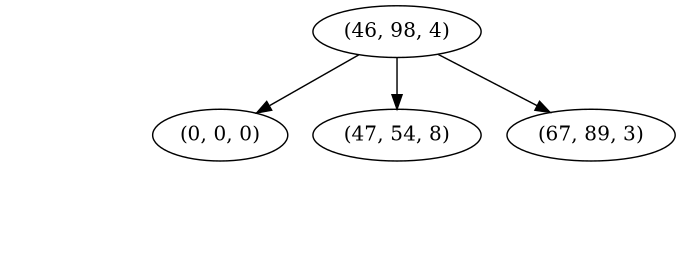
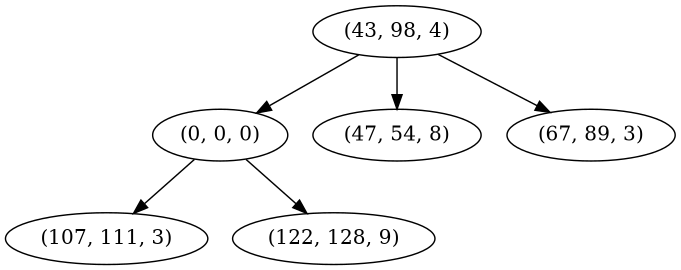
node "(46, 98, 4)": label "(46, 98, 4)" -> "(43, 98, 4)"
node "(107, 111, 3)": added
node "(122, 128, 9)": added
